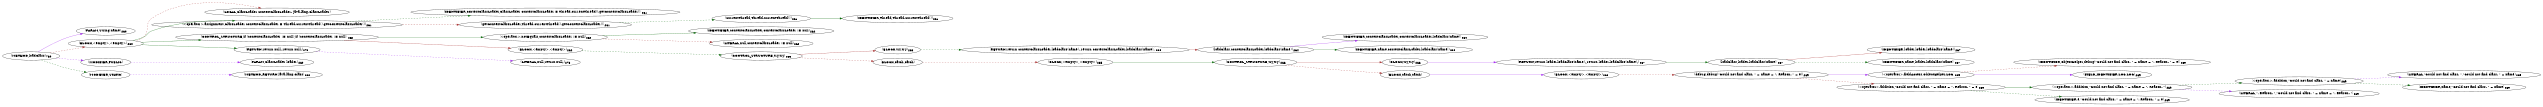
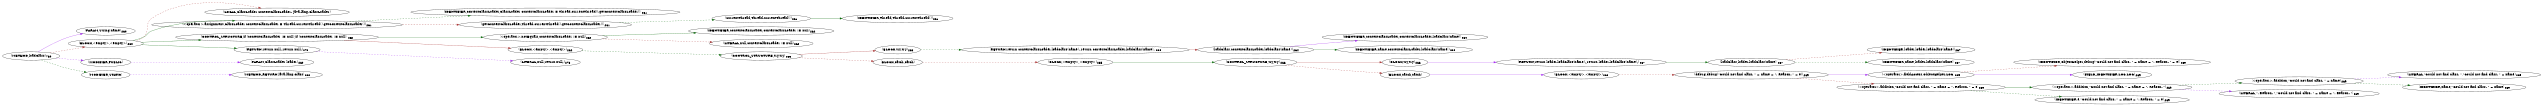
edge "(loadClass,loader.loadClass(name))" -> "(IDENTIFIER,loader,loader.loadClass(name))": style solid -> dashed
